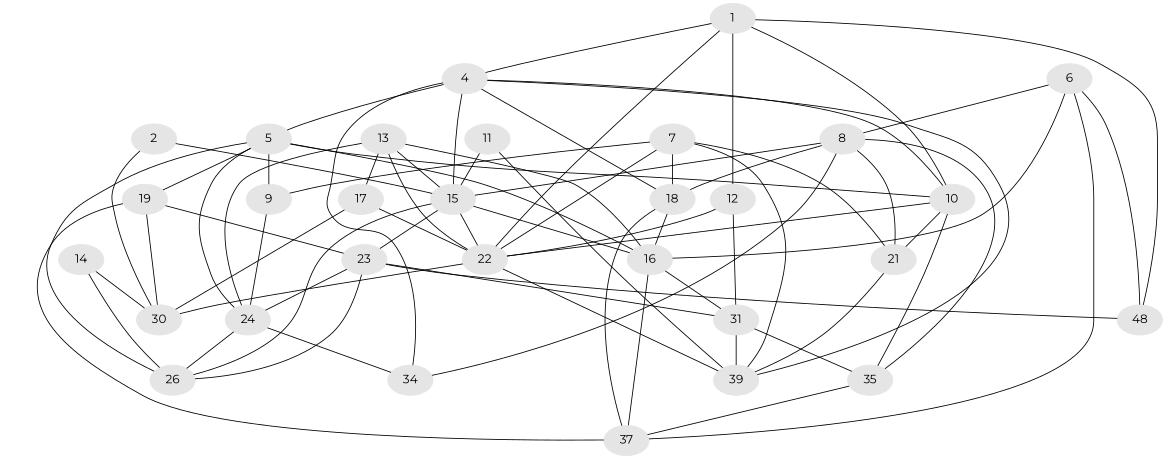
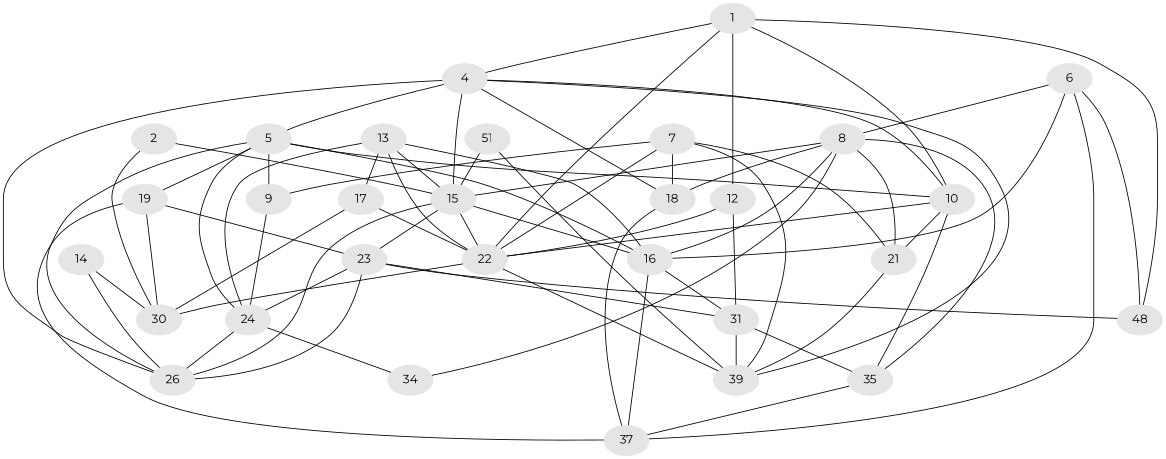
node "11": label "11" -> "51"
edge "4" -- "34": now "4" -- "26"
edge "18" -- "16": now "8" -- "16"
